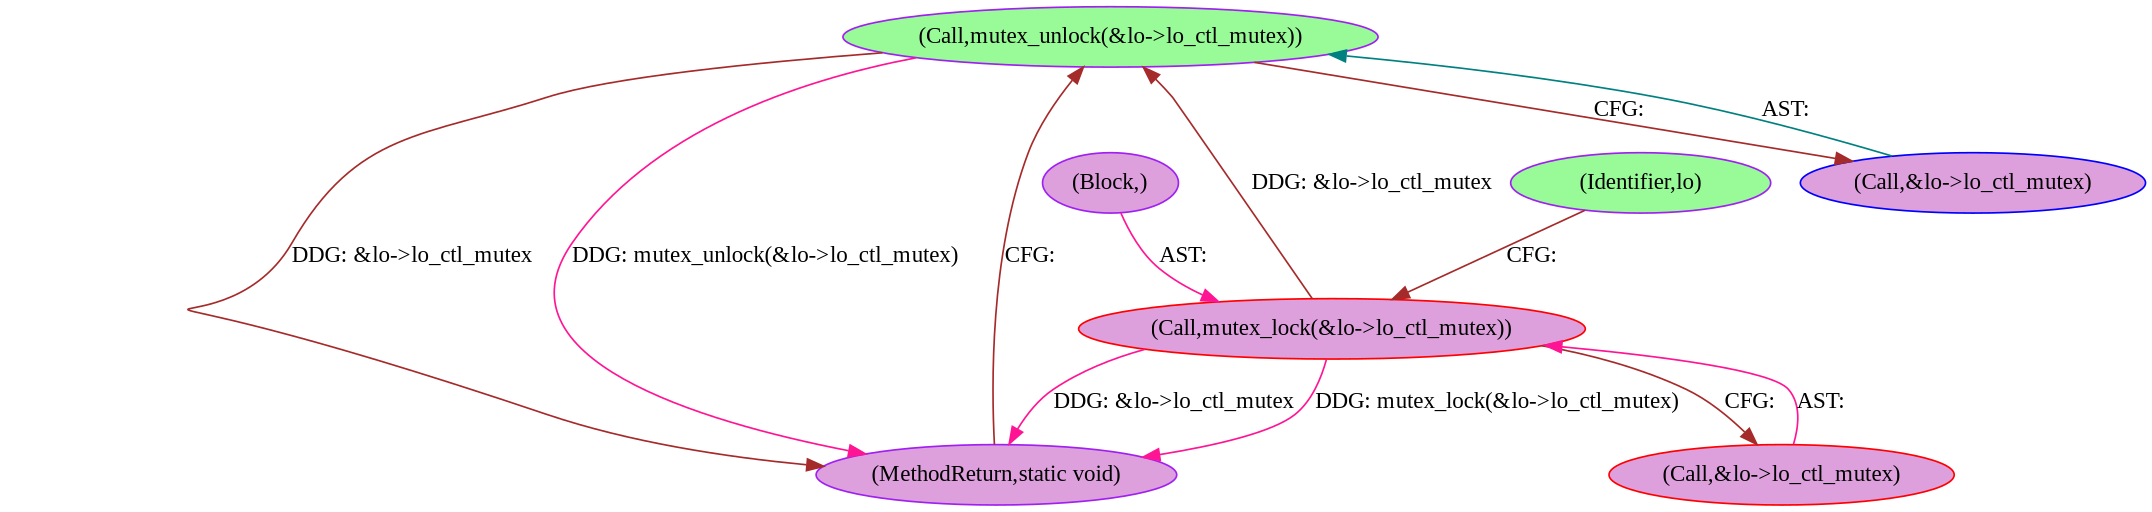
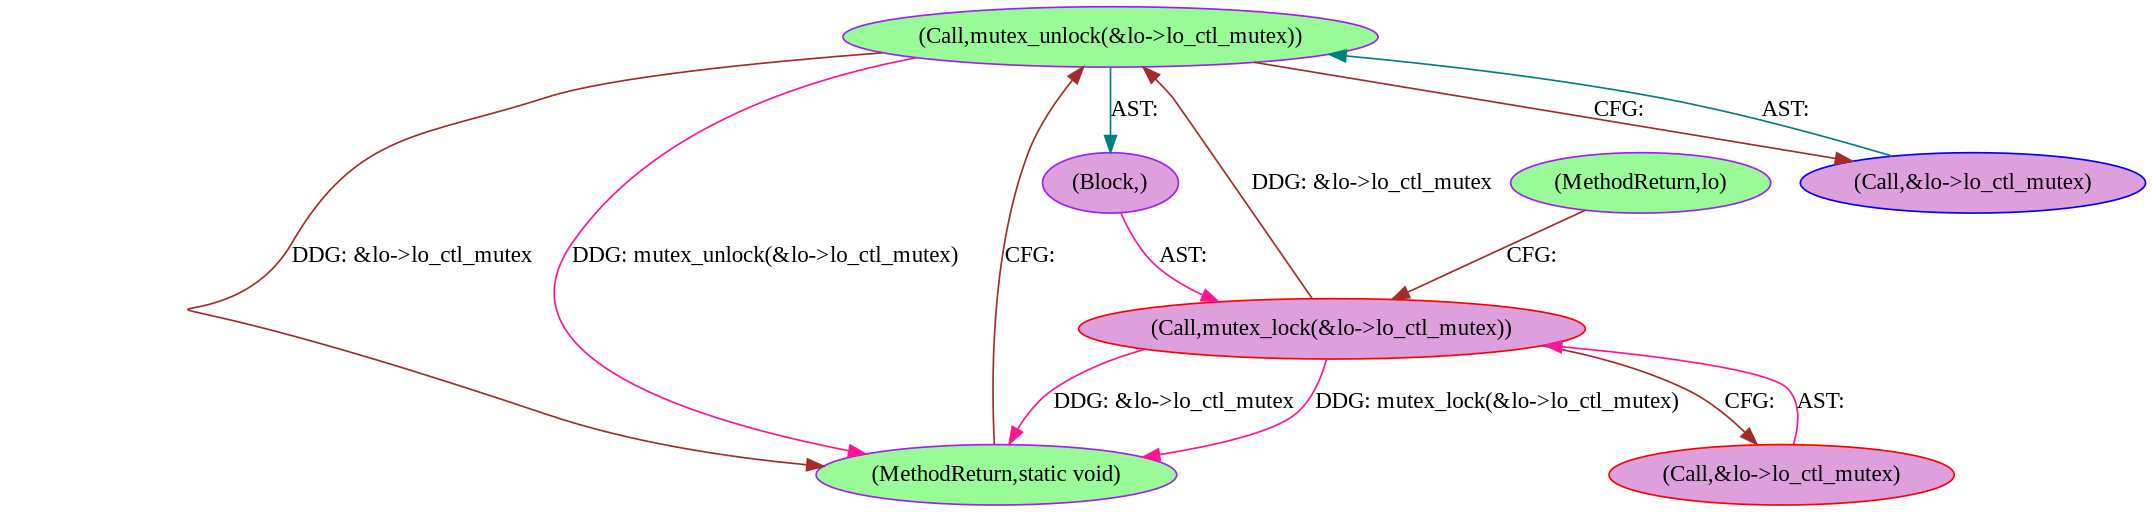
edge "(Call,mutex_unlock(&lo->lo_ctl_mutex))" -> "(Block,)": added, label "AST:"
node "(Identifier,lo)": label "(Identifier,lo)" -> "(MethodReturn,lo)"
node "(MethodReturn,static void)": fillcolor plum -> palegreen
